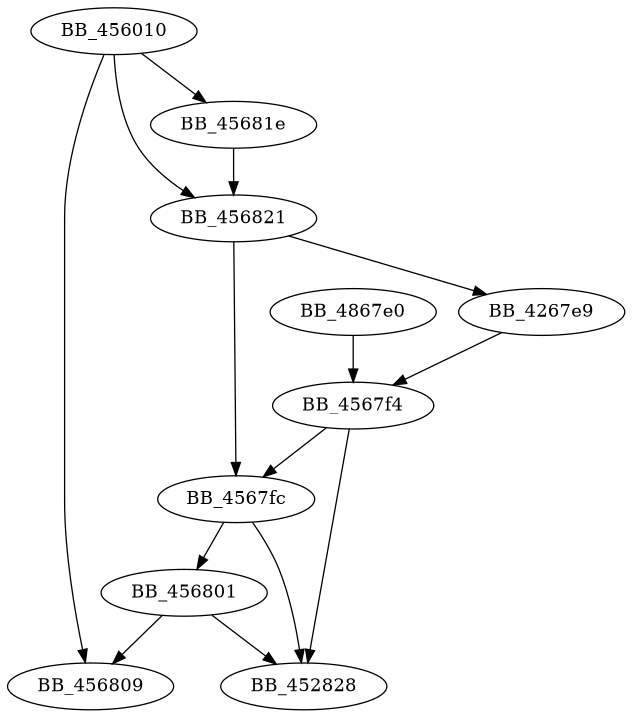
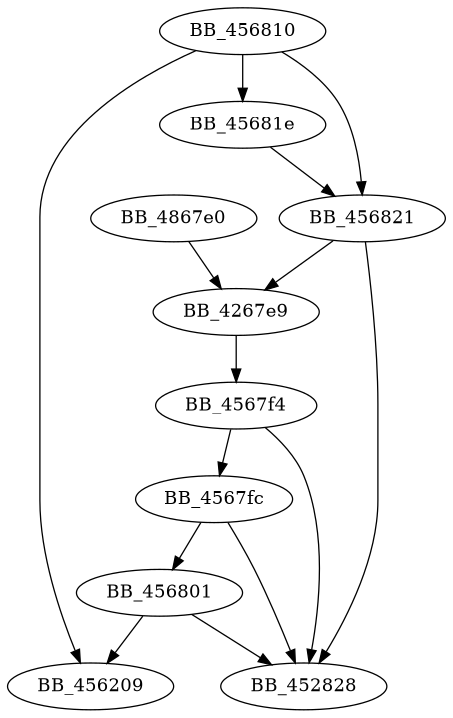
node "BB_456010": label "BB_456010" -> "BB_456810"
edge "BB_456821" -> "BB_4567fc": now "BB_456821" -> "BB_452828"
edge "BB_4867e0" -> "BB_4567f4": now "BB_4867e0" -> "BB_4267e9"
node "BB_456809": label "BB_456809" -> "BB_456209"
